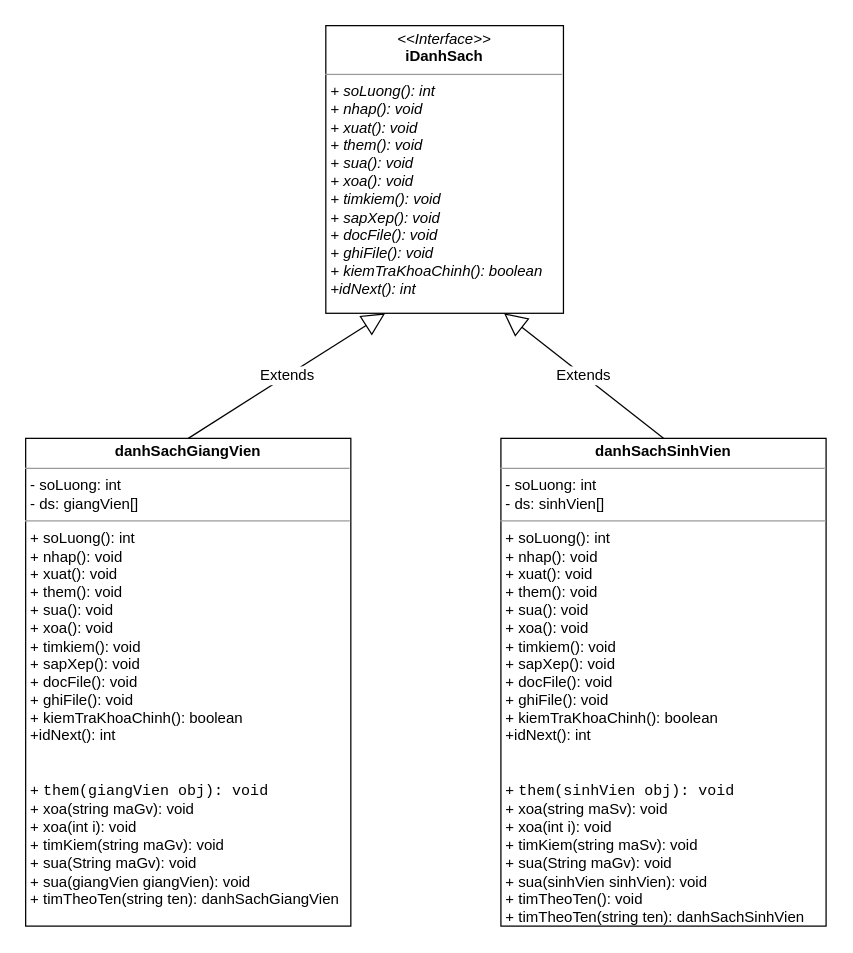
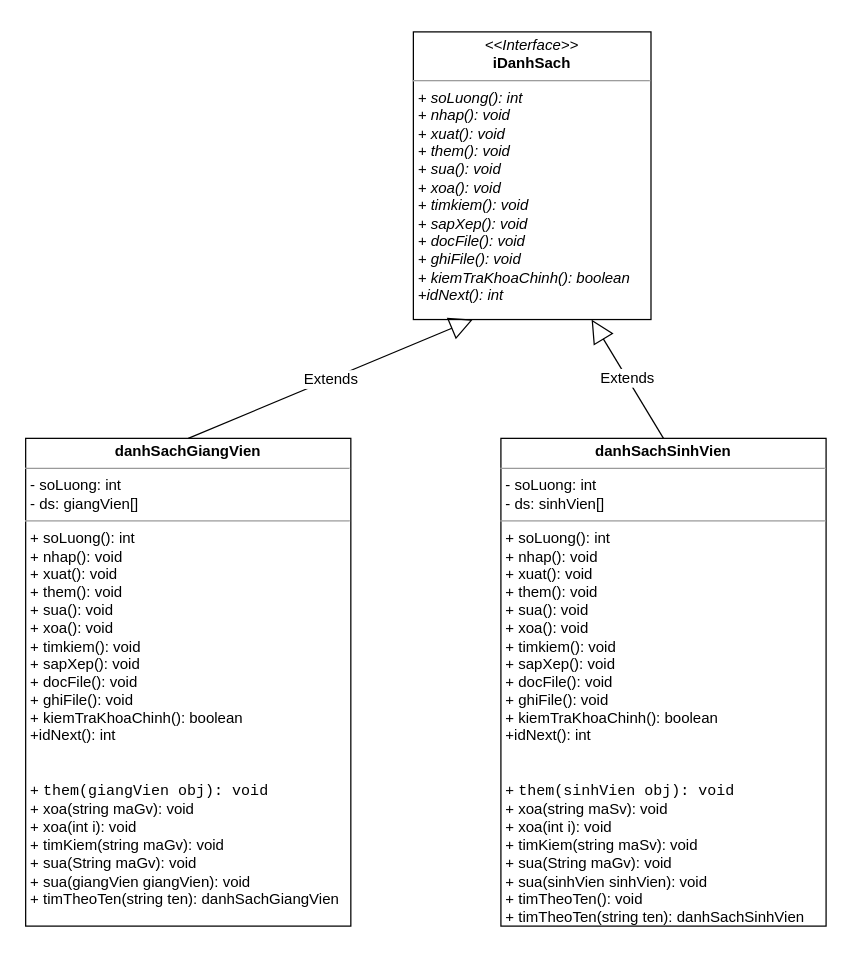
node "<<Interface>> iDanhSach + soLuong(): int + nhap(): void + xuat(): void + them(): void + sua(): void + xoa(): void + timkiem(): void + sapXep(): void + docFile(): void + ghiFile(): void + kiemTraKhoaChinh(): boolean +idNext(): int": moved (444, 169) -> (532, 176)
